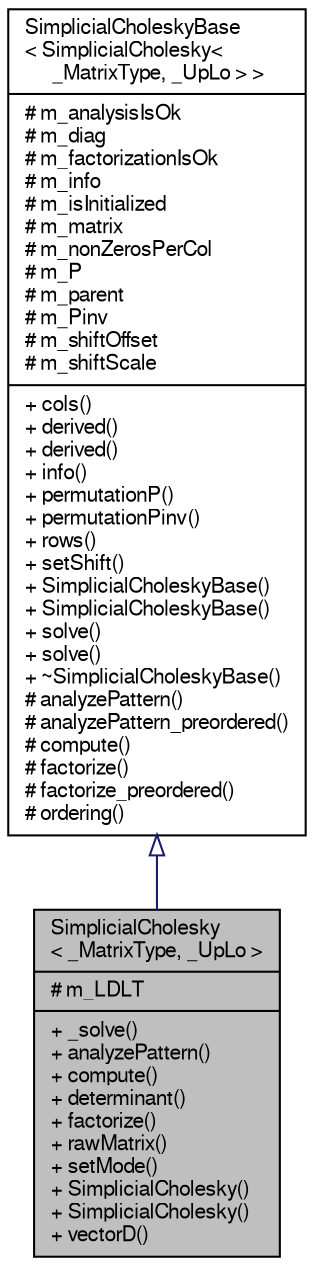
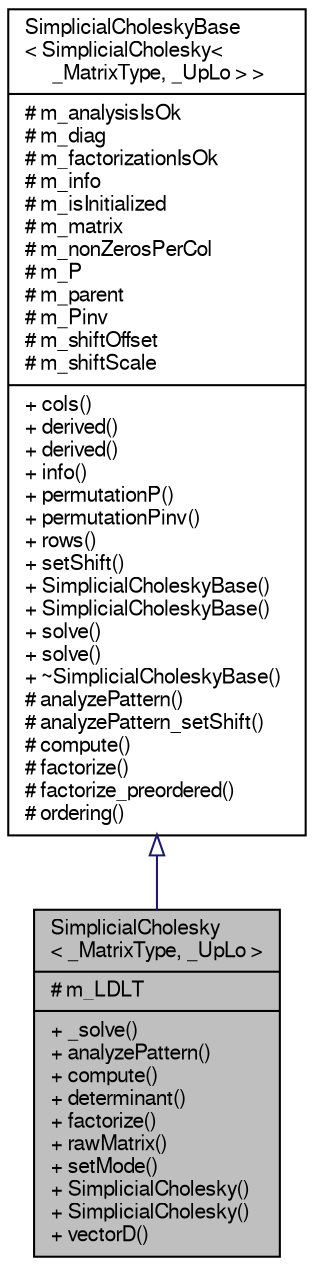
node "SimplicialCholeskyBase": text "# analyzePattern_preordered()" -> "# analyzePattern_setShift()"
